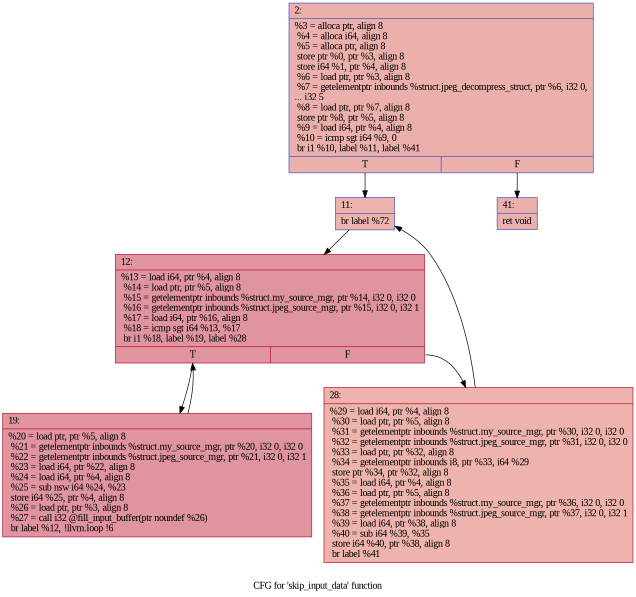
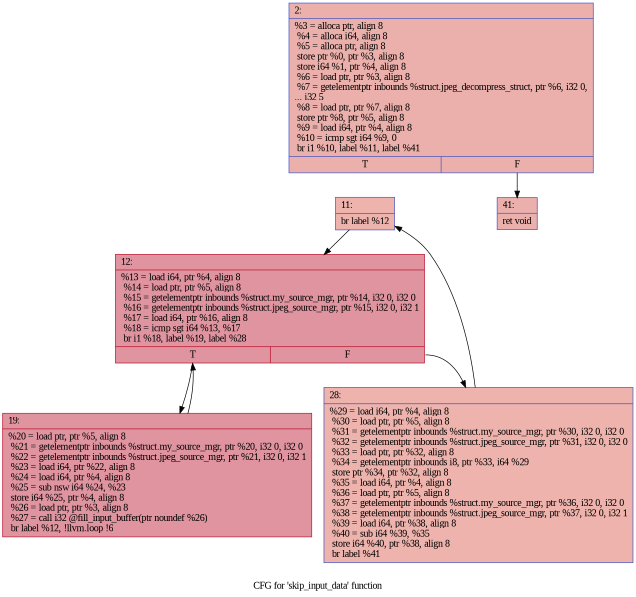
edge "2:" -> "11:": removed
node "11:": text "br label %72" -> "br label %12"
node "28:": color #b70d28ff -> #3d50c3ff
